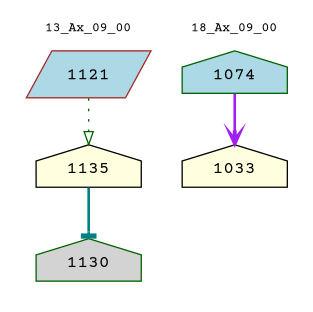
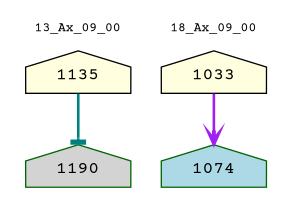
node "1121": removed
edge "1074" -> "1033": reversed
node "1130": label "1130" -> "1190"
